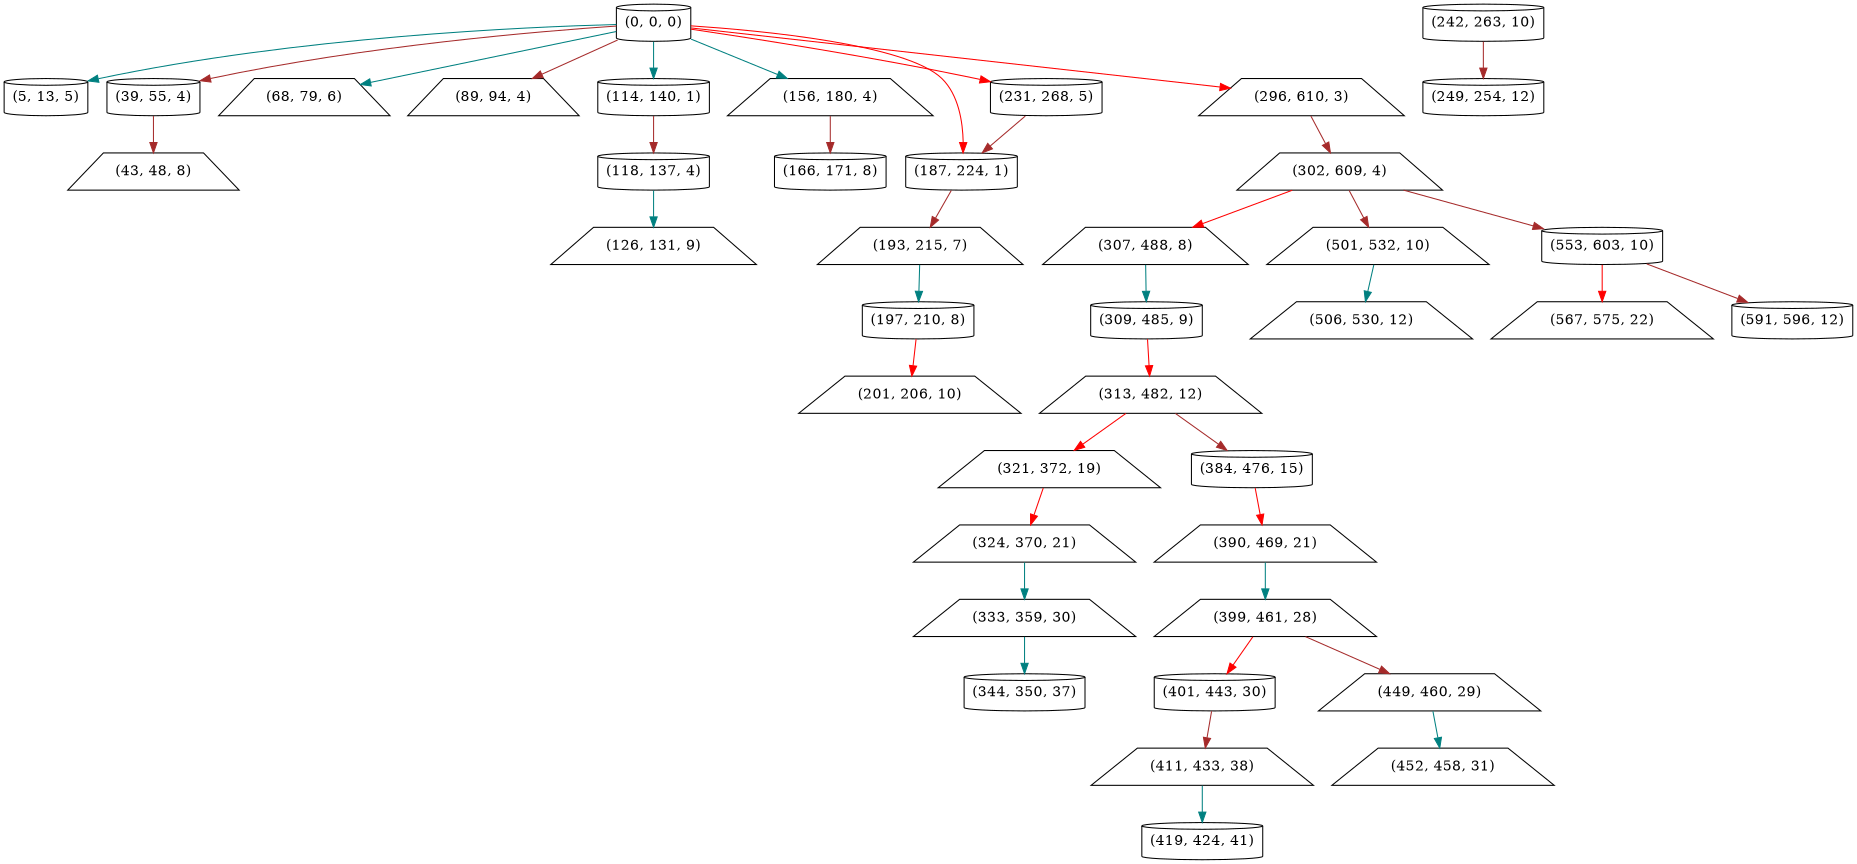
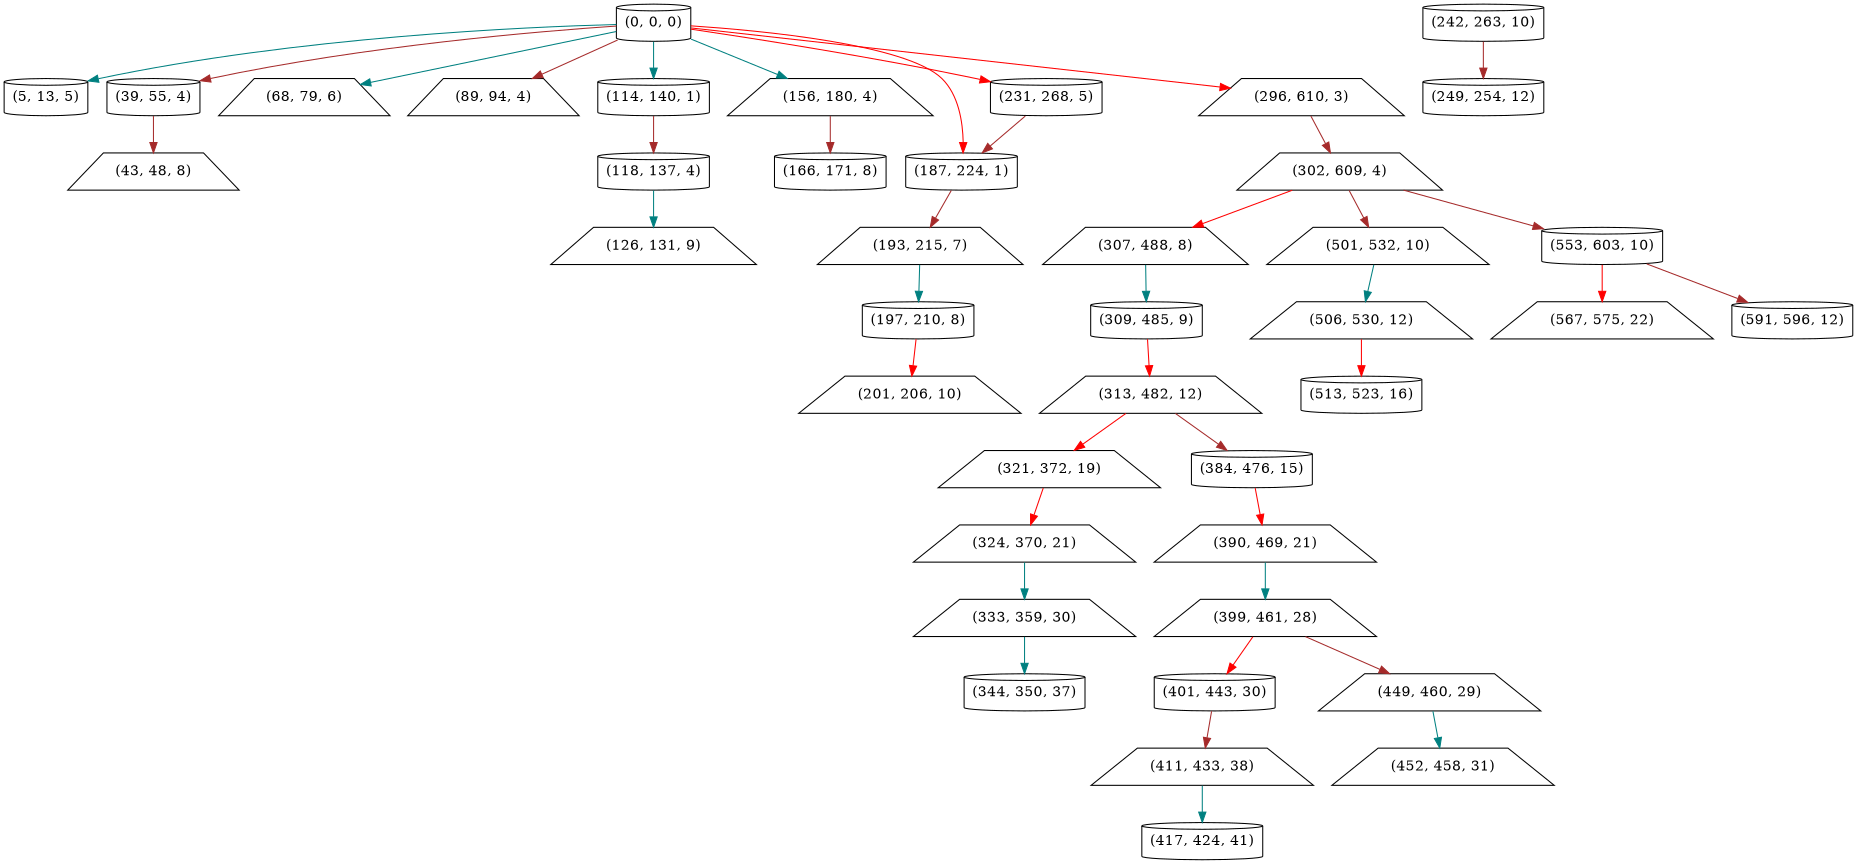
node "(513, 523, 16)": added
node "(419, 424, 41)": label "(419, 424, 41)" -> "(417, 424, 41)"
